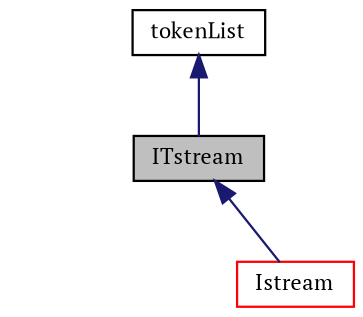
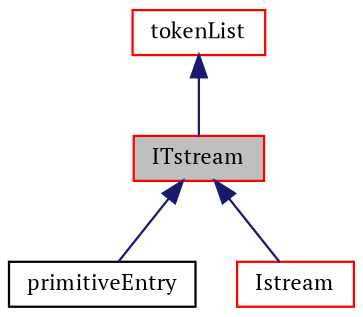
node "tokenList": color black -> red
node "ITstream": color black -> red
node "primitiveEntry": added
